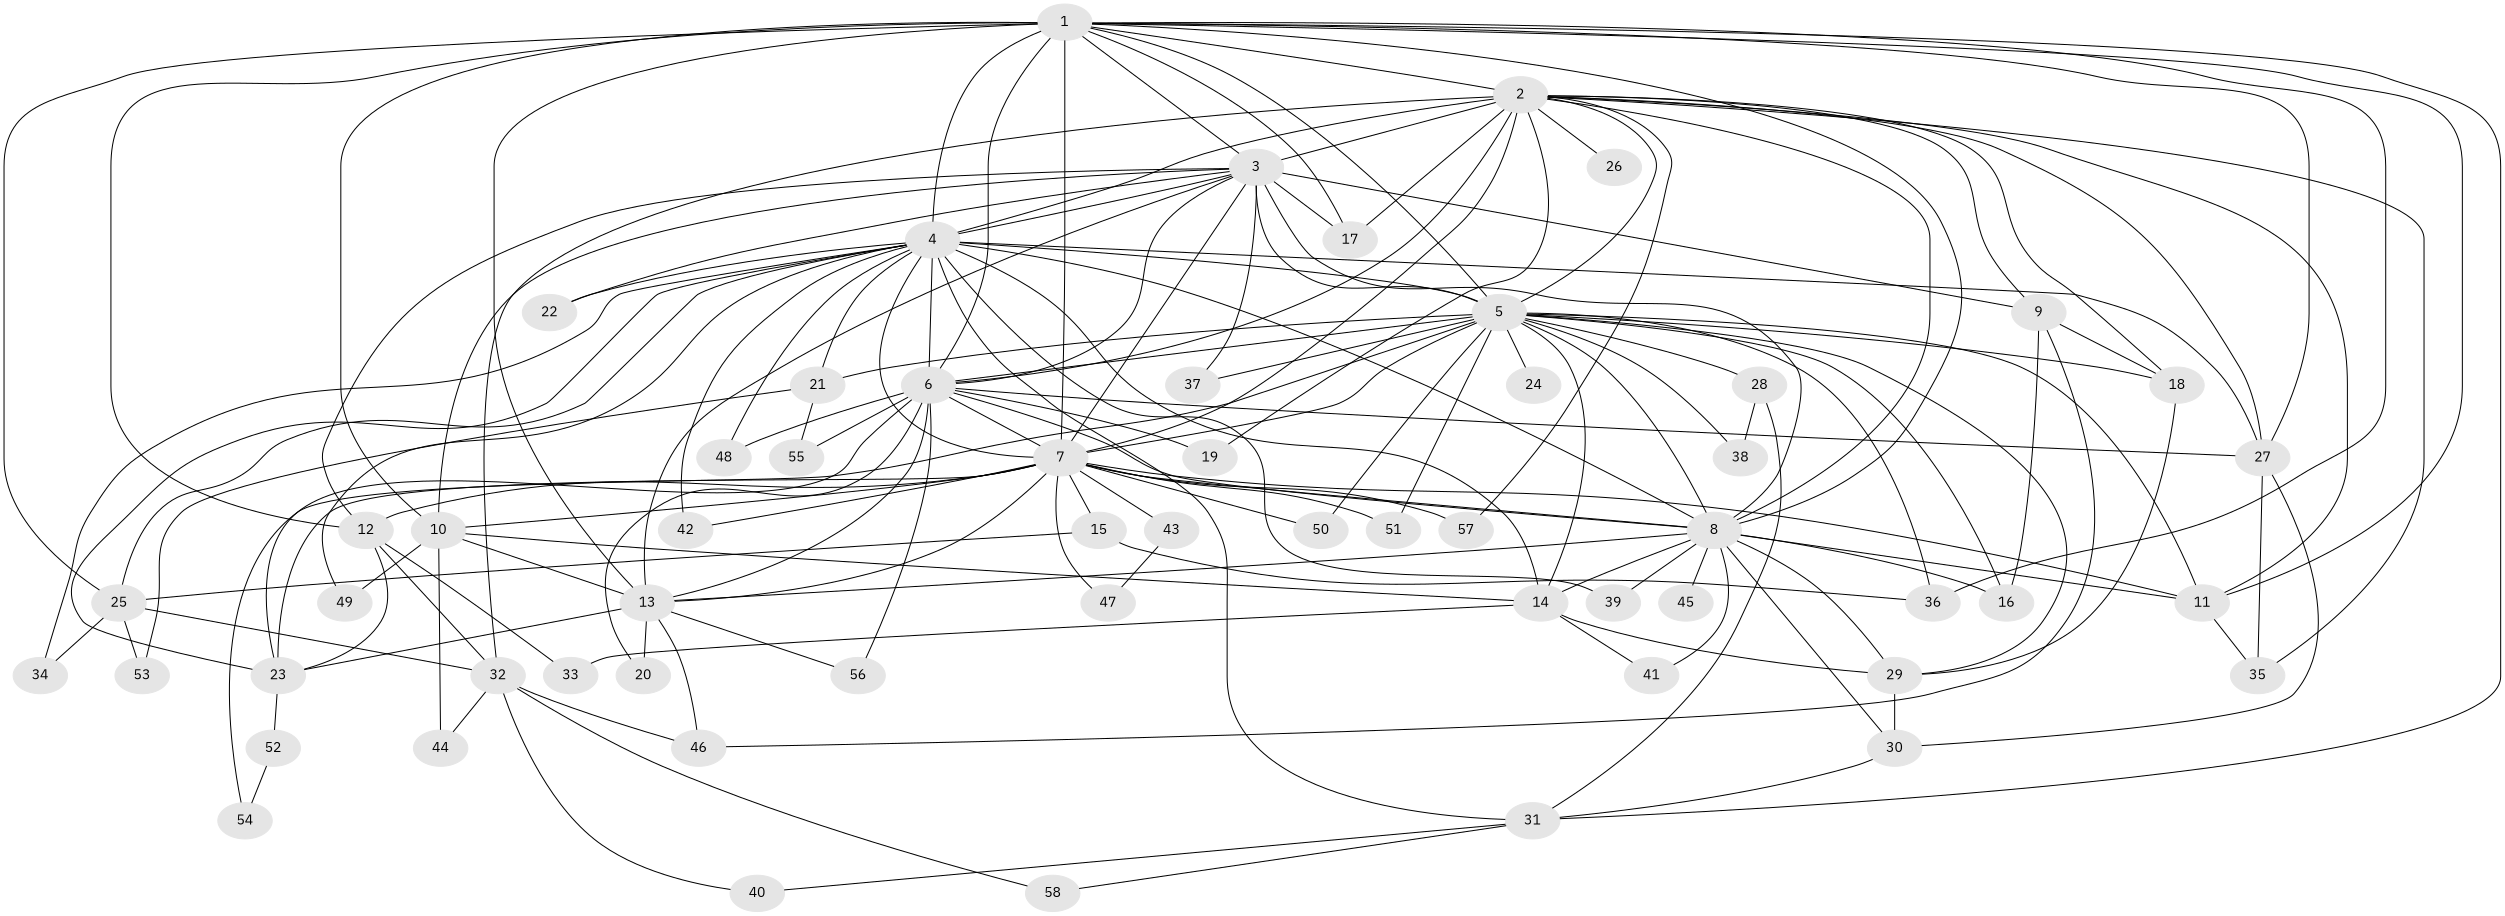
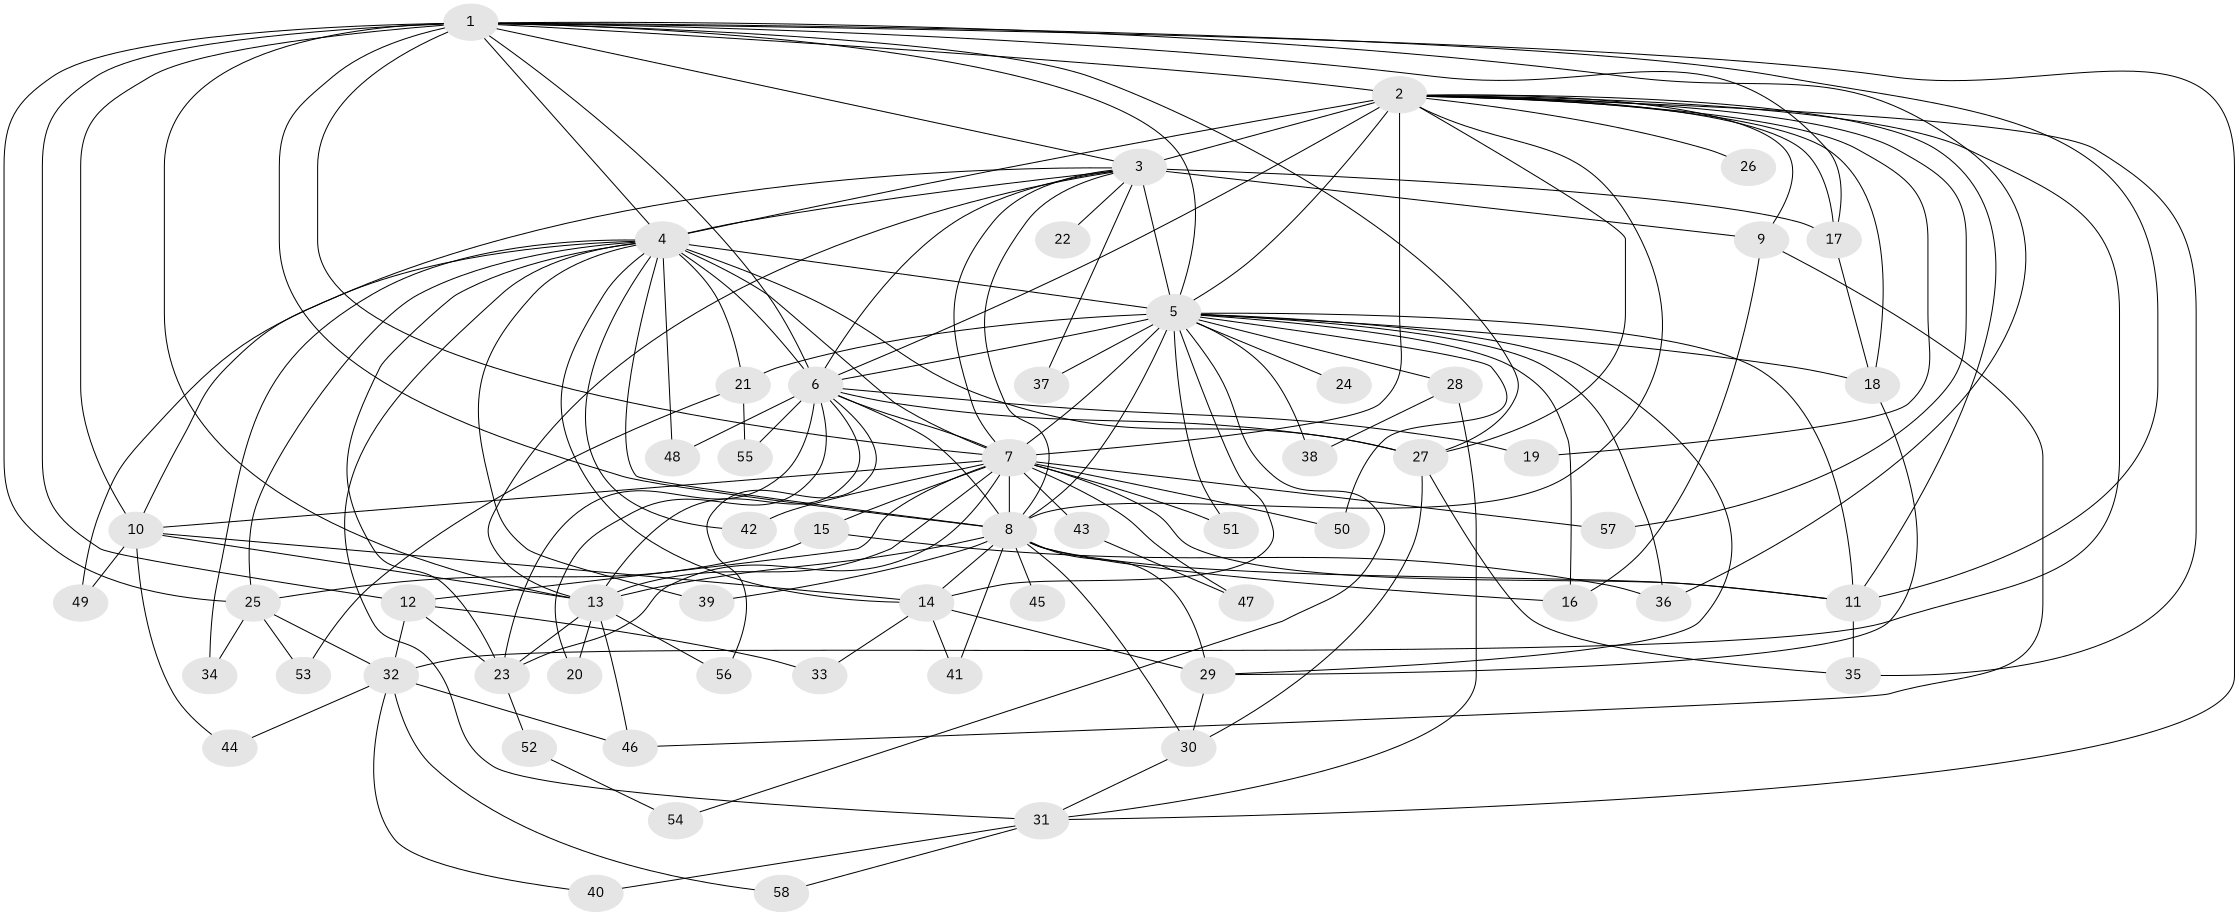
edge "3" -- "12": removed
edge "4" -- "22": removed
edge "9" -- "18": now "17" -- "18"
